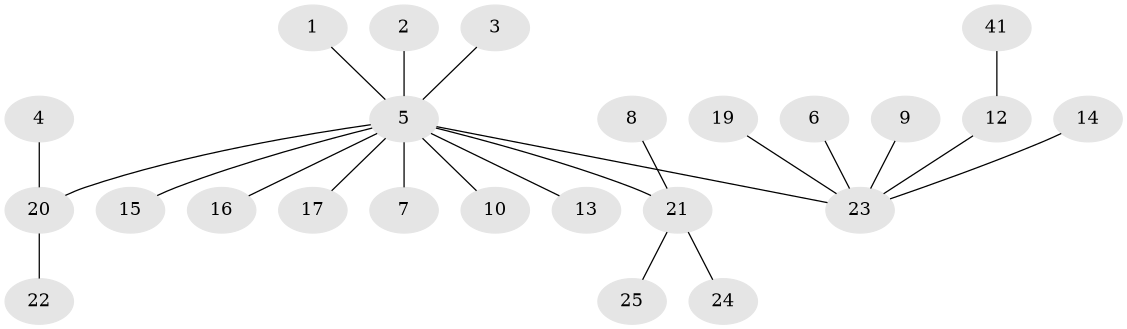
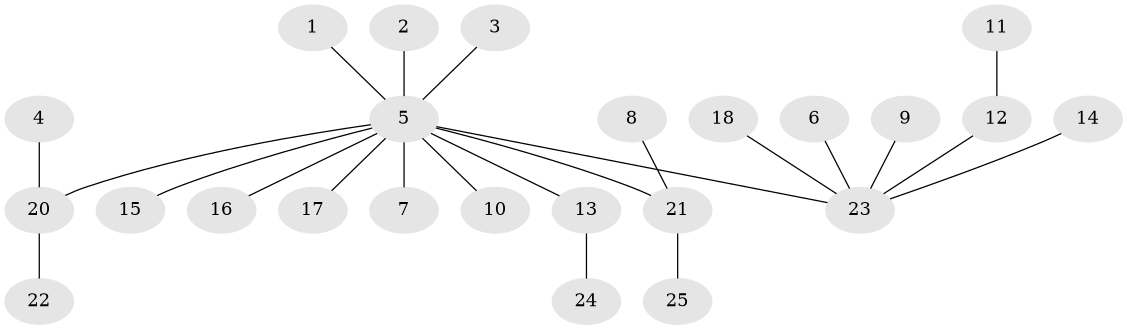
node "41": label "41" -> "11"
node "19": label "19" -> "18"
edge "21" -- "24": now "13" -- "24"
